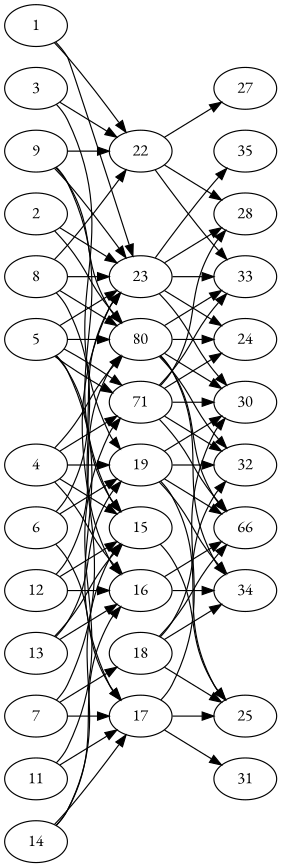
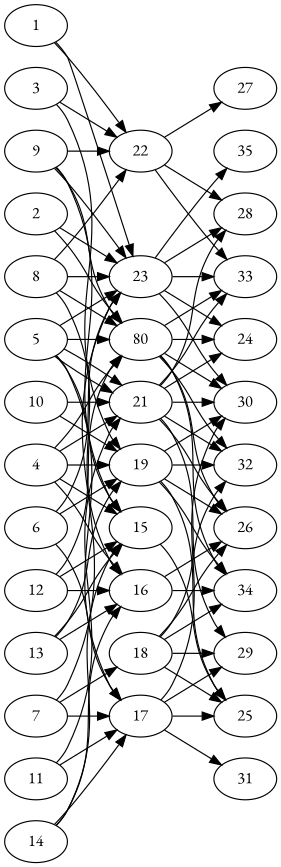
node "10": added
node "71": label "71" -> "21"
node "66": label "66" -> "26"
node "29": added
